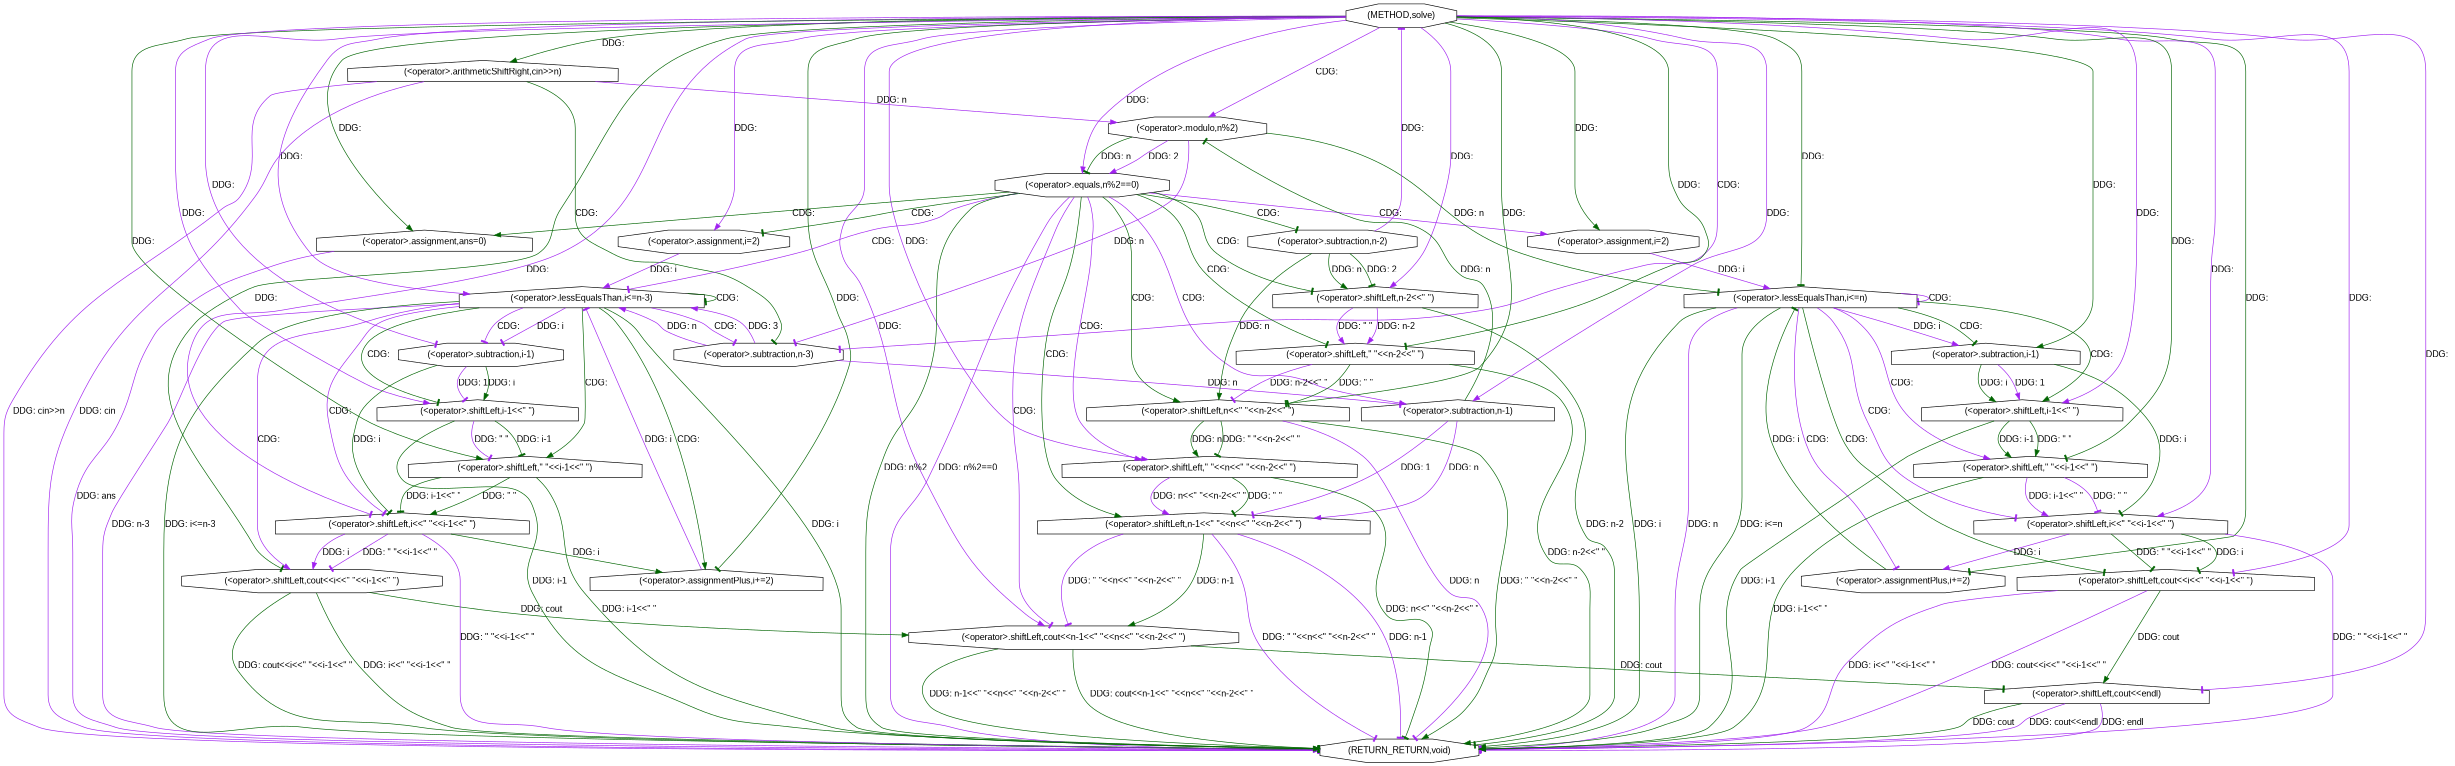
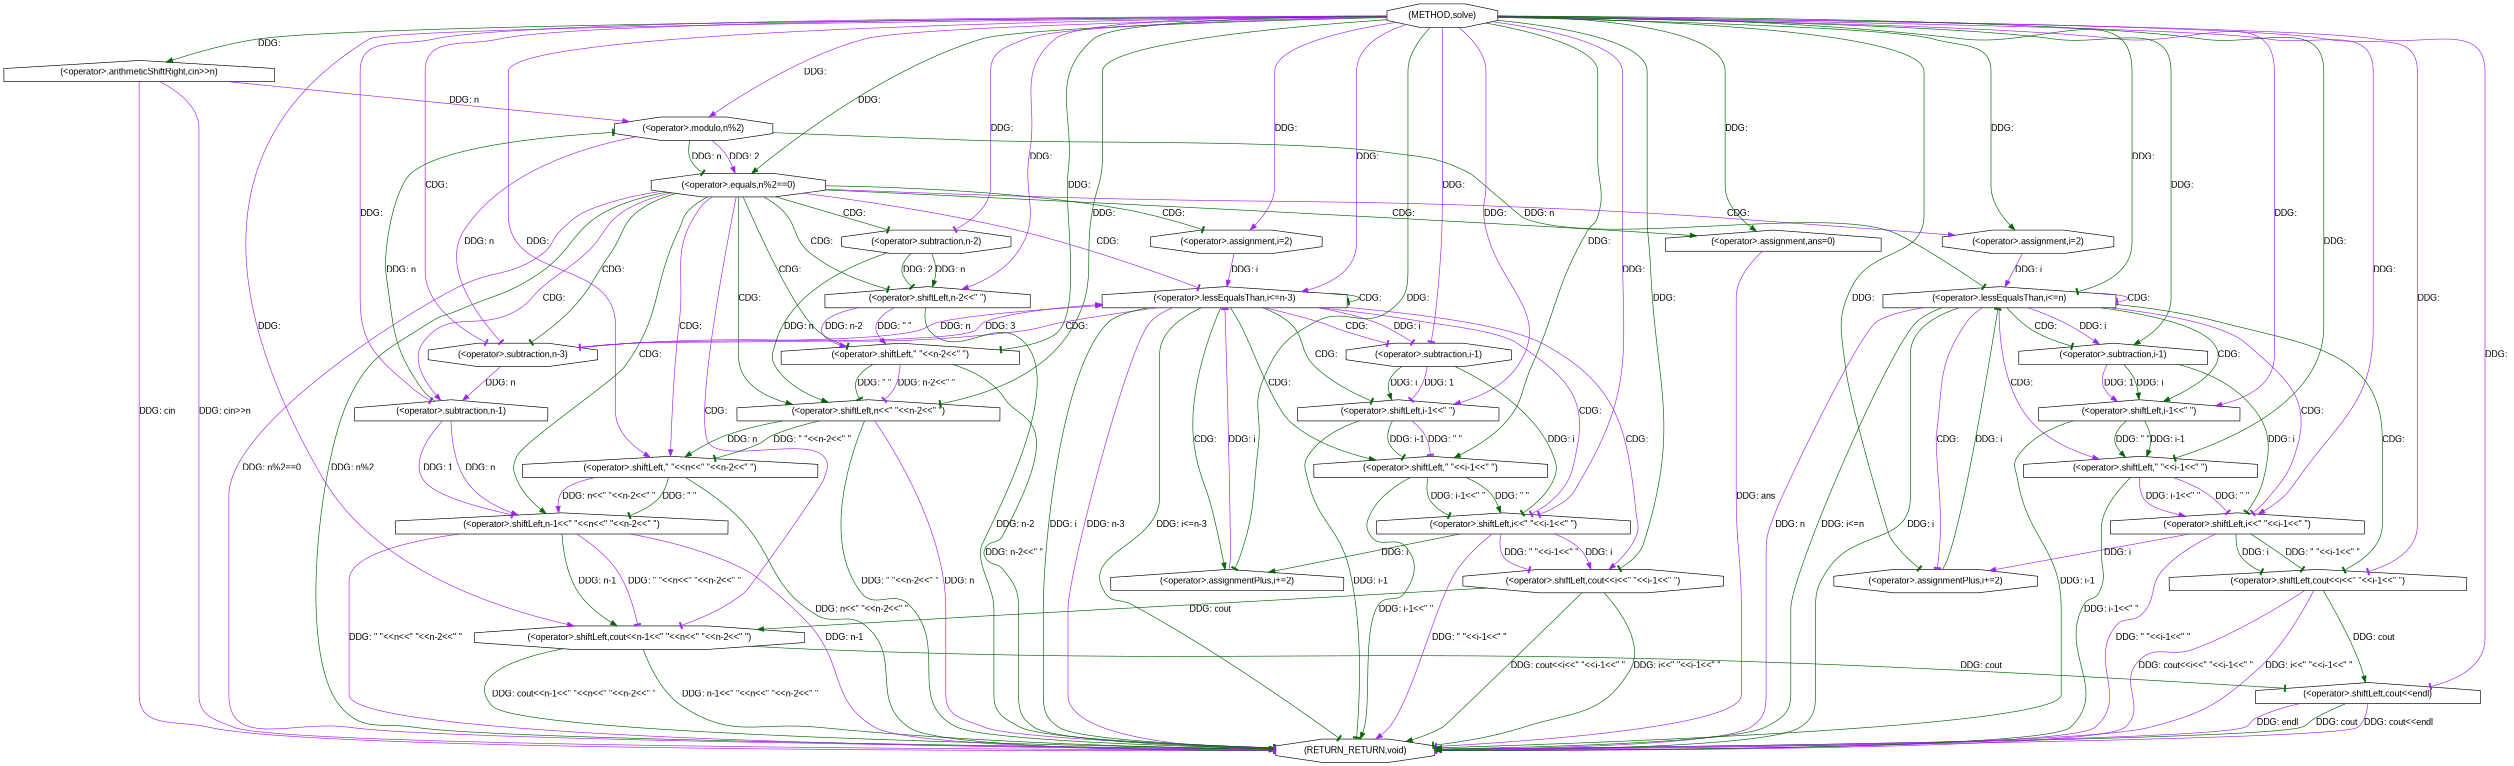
edge "(METHOD,solve)" -> "(<operator>.equals,n%2==0)": color purple -> darkgreen
edge "(METHOD,solve)" -> "(<operator>.modulo,n%2)": label "CDG: " -> "DDG: "
edge "(<operator>.subtraction,n-2)" -> "(METHOD,solve)": reversed
edge "(METHOD,solve)" -> "(<operator>.subtraction,n-1)": arrowhead normal -> tee
edge "(<operator>.arithmeticShiftRight,cin>>n)" -> "(<operator>.subtraction,n-3)": now "(<operator>.equals,n%2==0)" -> "(<operator>.subtraction,n-3)"
edge "(<operator>.subtraction,n-3)" -> "(<operator>.subtraction,n-1)": arrowhead tee -> normal
